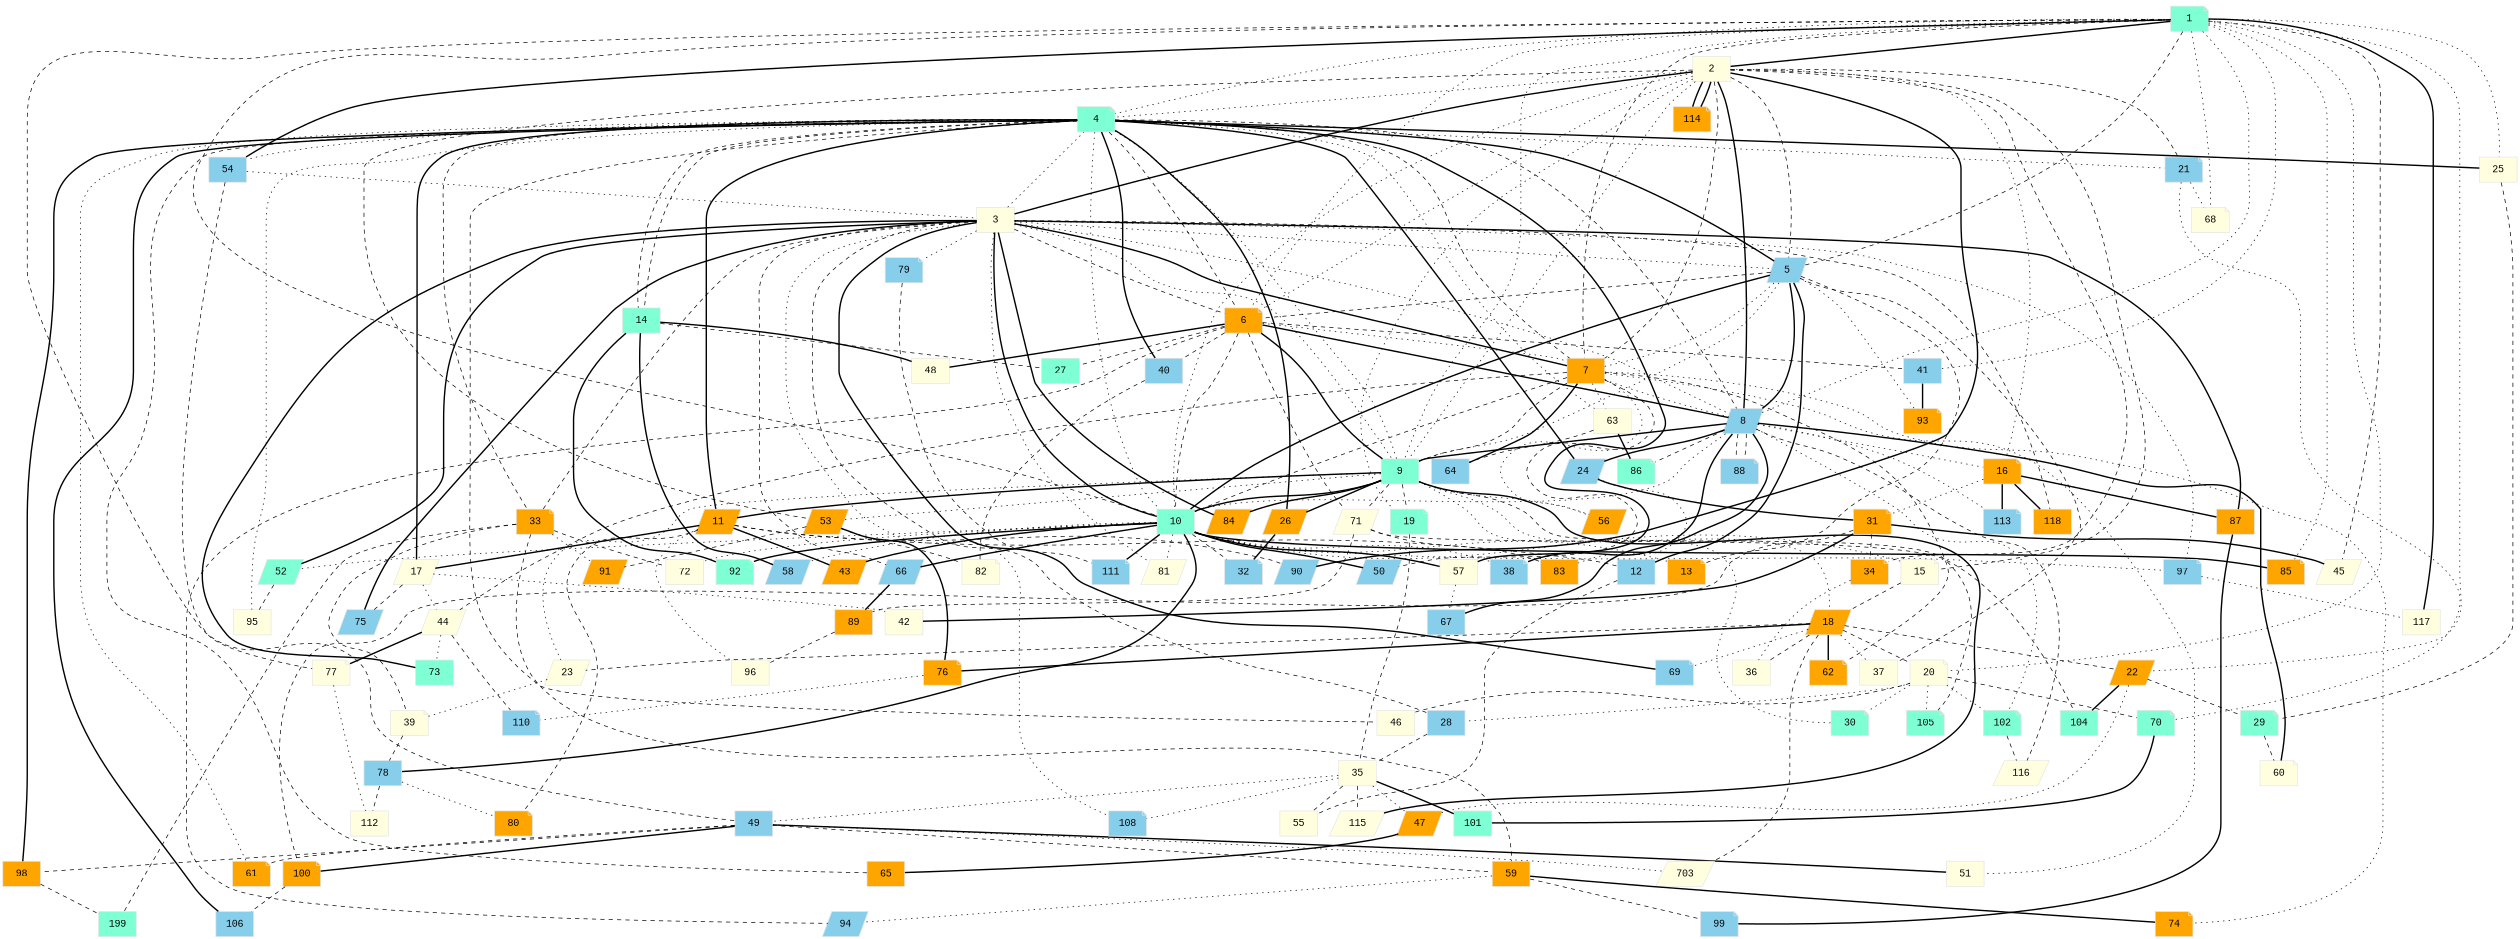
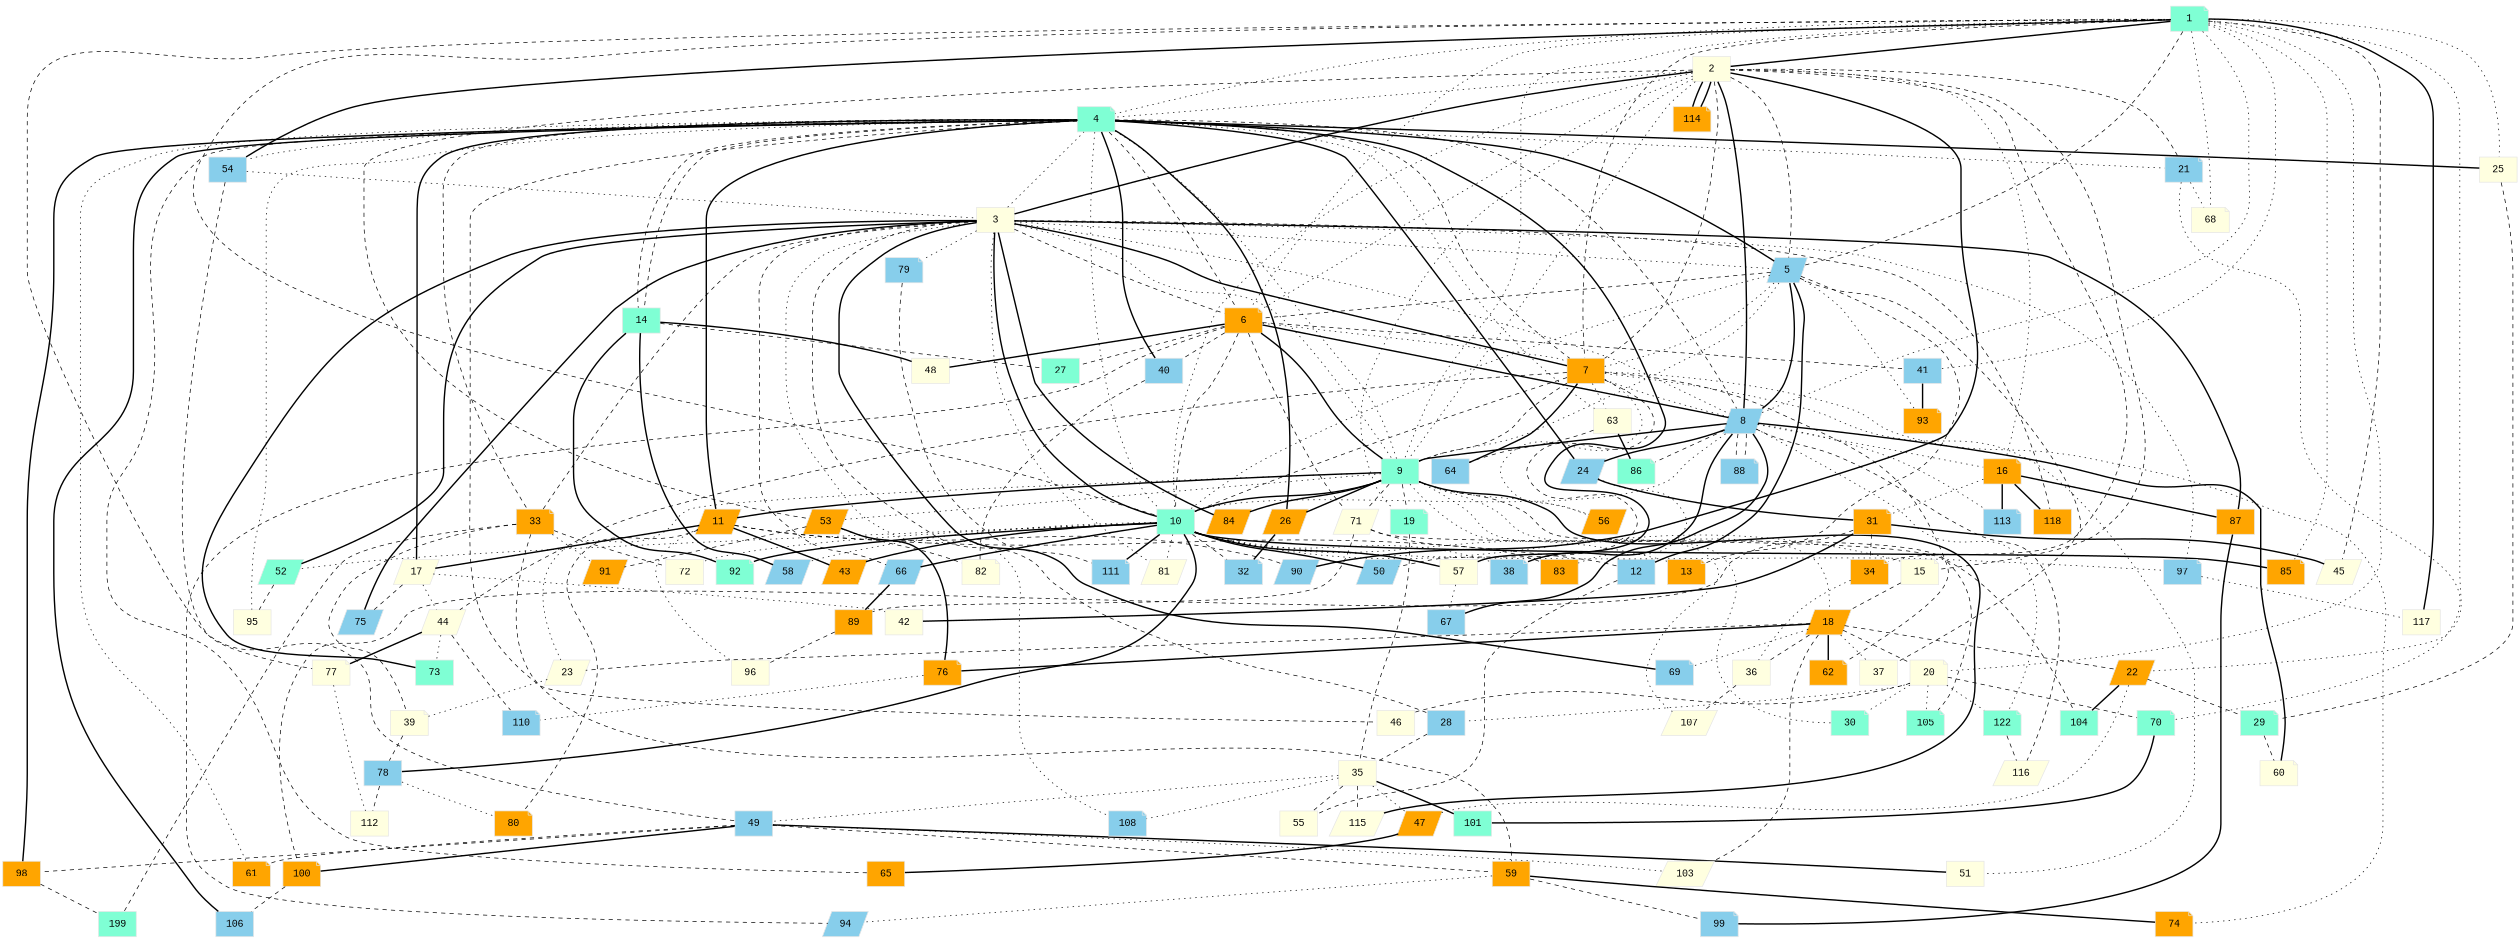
edge "5" -- "10": style bold -> dotted
node "107": added
node "102": label "102" -> "122"
node "703": label "703" -> "103"
